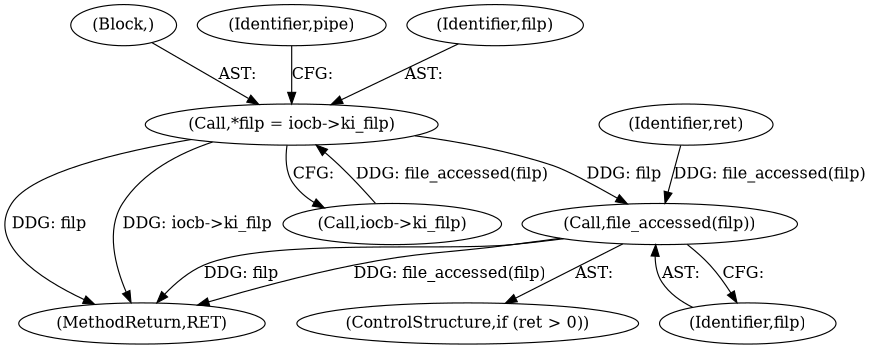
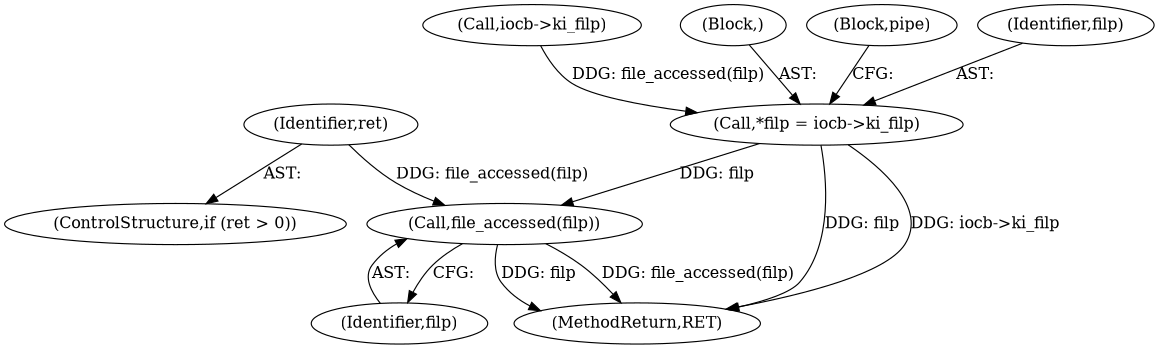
node "(Identifier,pipe)": label "(Identifier,pipe)" -> "(Block,pipe)"
edge "(Call,*filp = iocb->ki_filp)" -> "(Call,iocb->ki_filp)": removed, label "CFG:"
edge "(Call,file_accessed(filp))" -> "(ControlStructure,if (ret > 0))": now "(Identifier,ret)" -> "(ControlStructure,if (ret > 0))"
